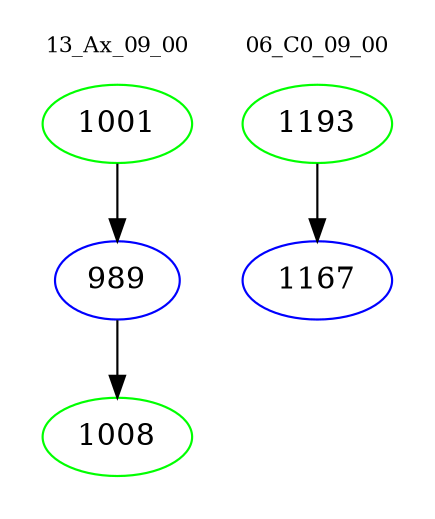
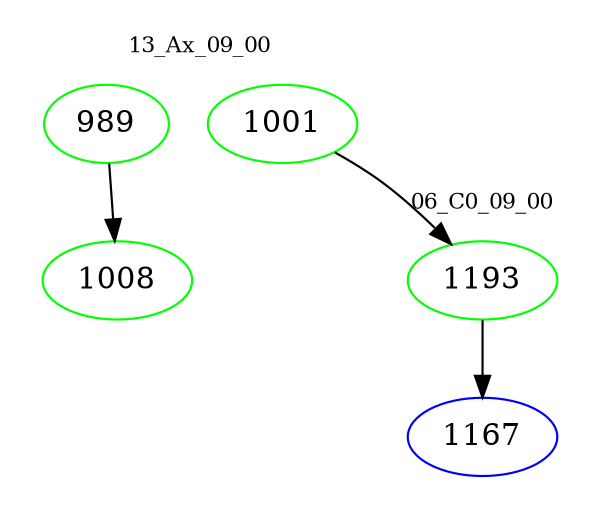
edge "1001" -> "989": now "1001" -> "1193"
node "989": color blue -> green
